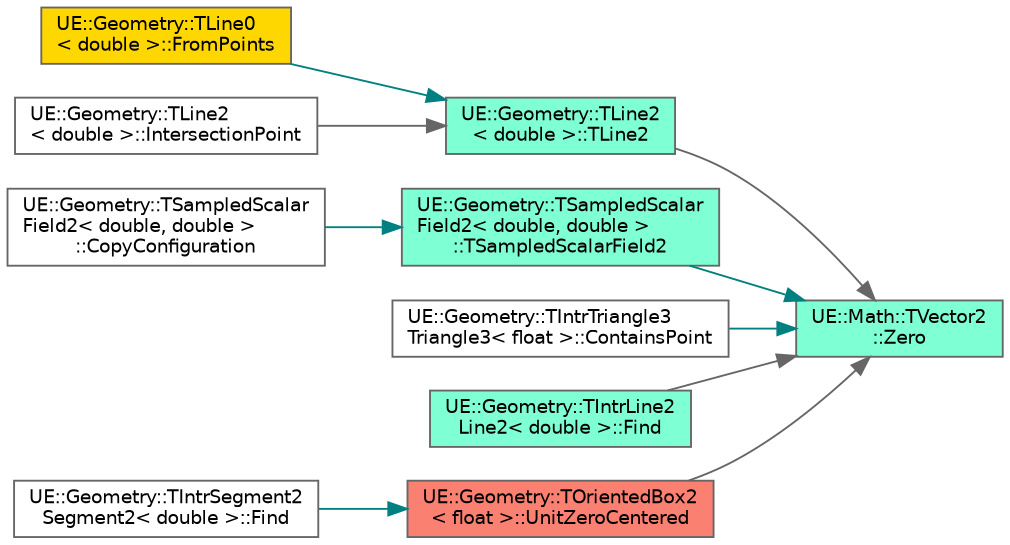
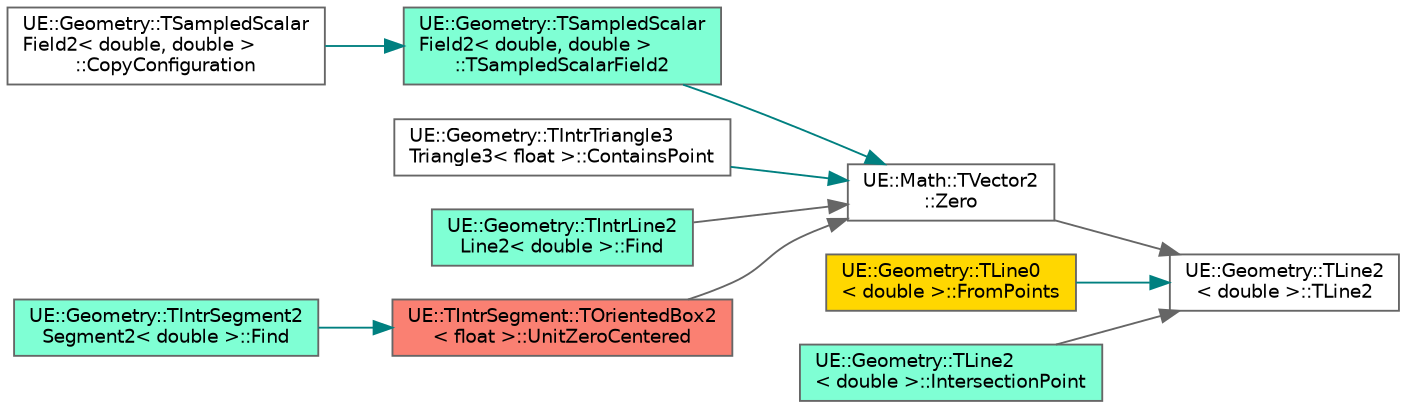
node "UE::Geometry::TLine2 < double >::IntersectionPoint": fillcolor white -> aquamarine
node "UE::Geometry::TLine2 < double >::TLine2": fillcolor aquamarine -> white
edge "UE::Geometry::TLine2 < double >::TLine2" -> "UE::Math::TVector2 ::Zero": reversed
node "UE::Math::TVector2 ::Zero": fillcolor aquamarine -> white
node "UE::Geometry::TIntrSegment2 Segment2< double >::Find": fillcolor white -> aquamarine
node "UE::Geometry::TOrientedBox2 < float >::UnitZeroCentered": label "UE::Geometry::TOrientedBox2 < float >::UnitZeroCentered" -> "UE::TIntrSegment::TOrientedBox2 < float >::UnitZeroCentered"
